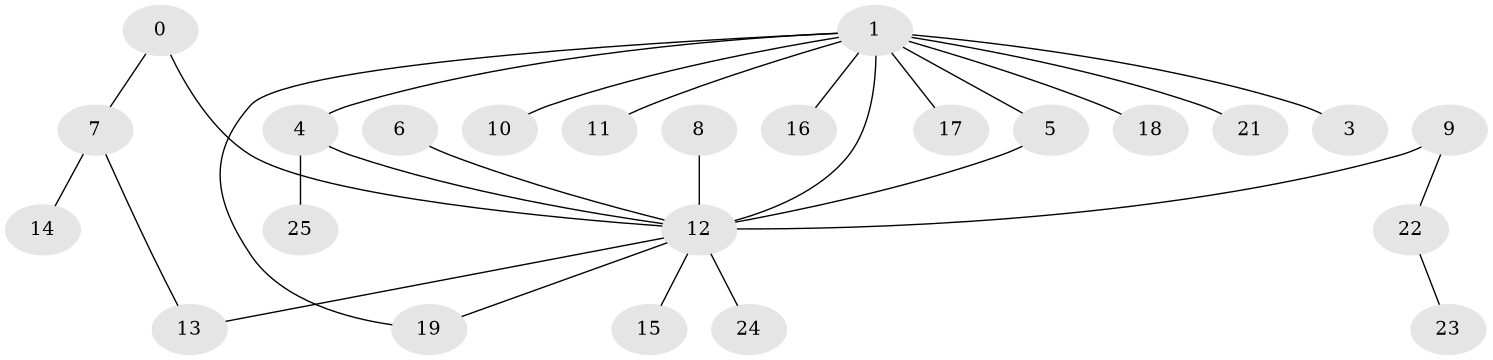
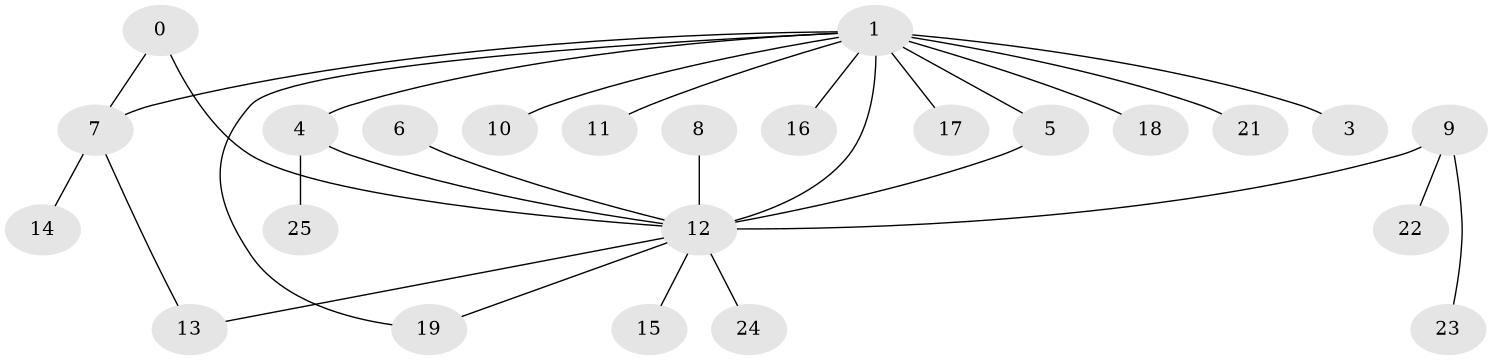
edge "1" -- "7": added
edge "22" -- "23": now "9" -- "23"
